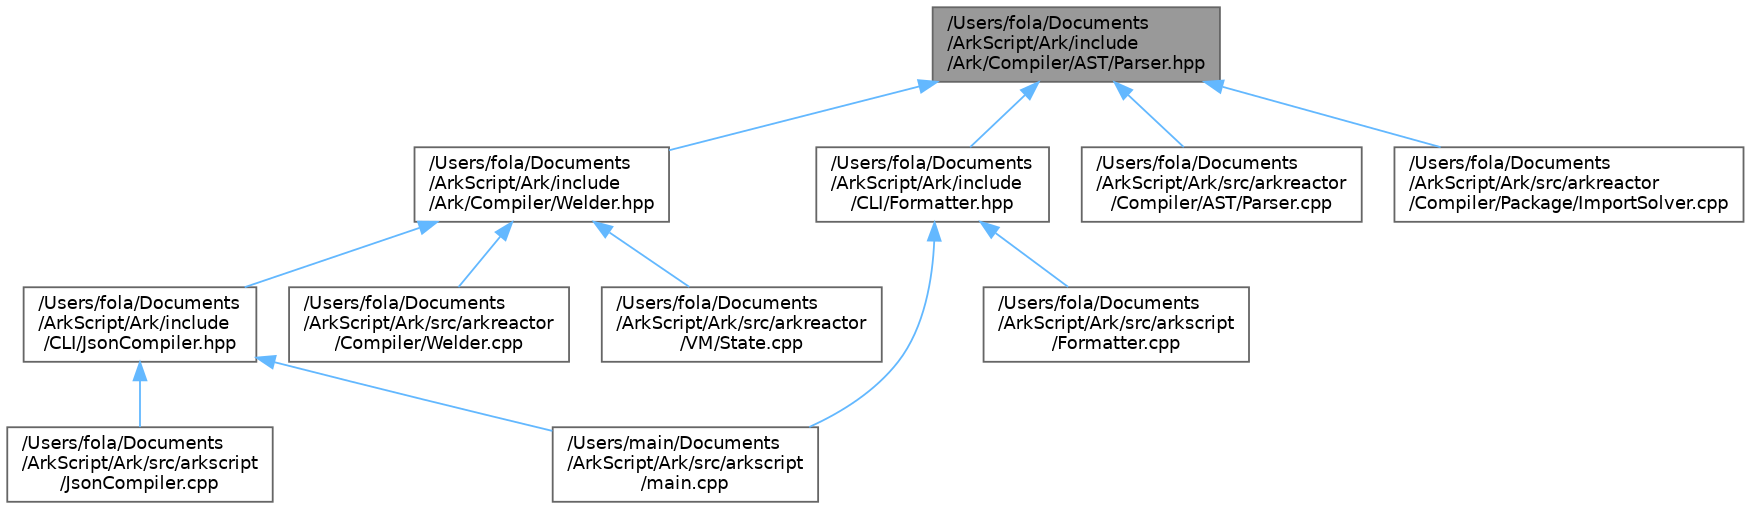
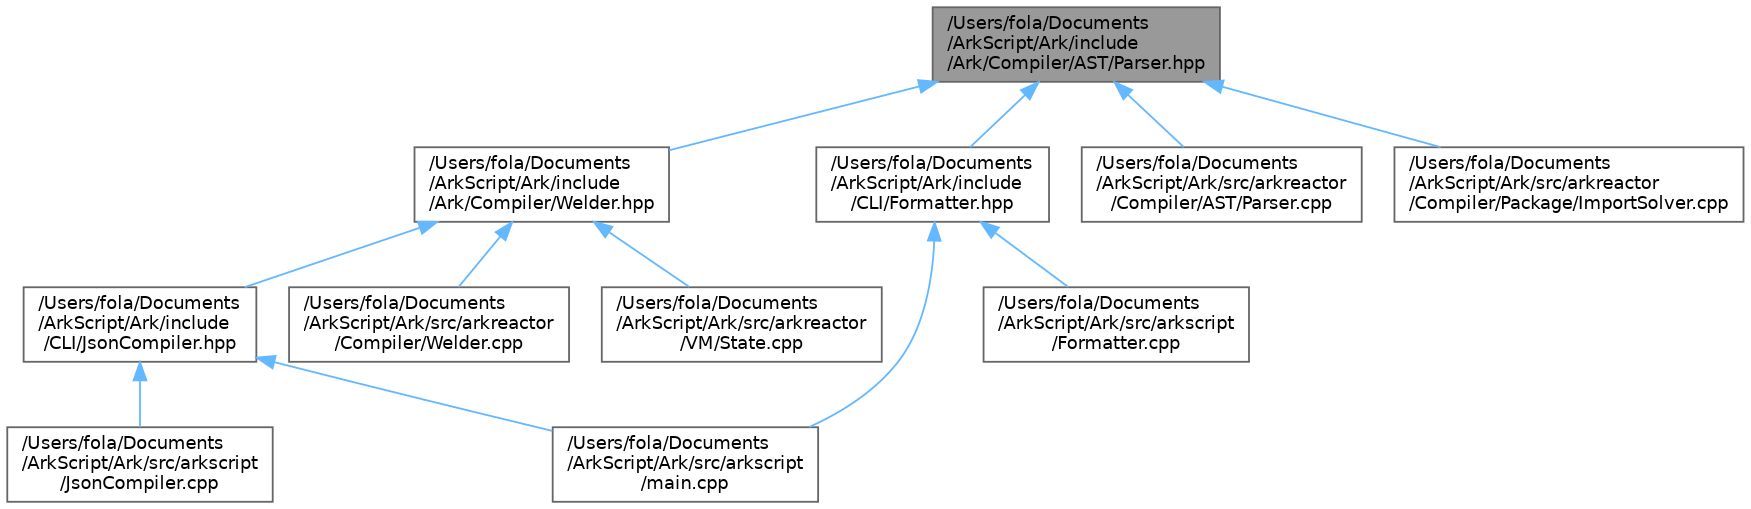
node "/Users/main/Documents /ArkScript/Ark/src/arkscript /main.cpp": label "/Users/main/Documents /ArkScript/Ark/src/arkscript /main.cpp" -> "/Users/fola/Documents /ArkScript/Ark/src/arkscript /main.cpp"
